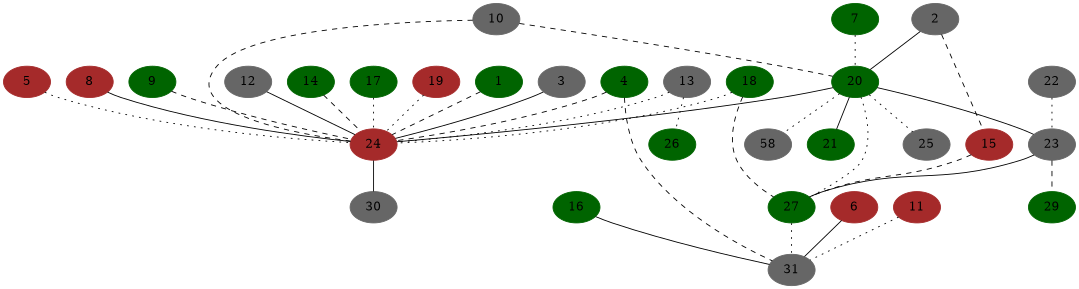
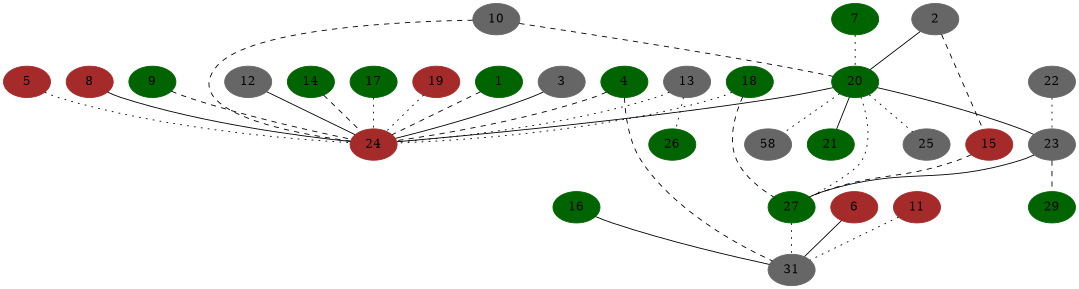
node "30": removed
